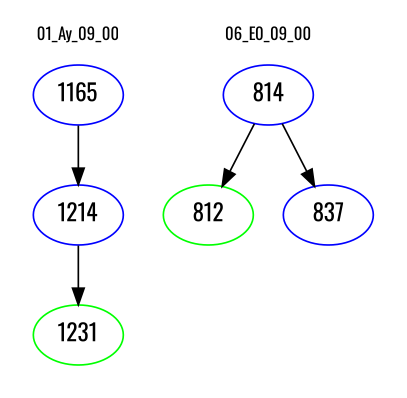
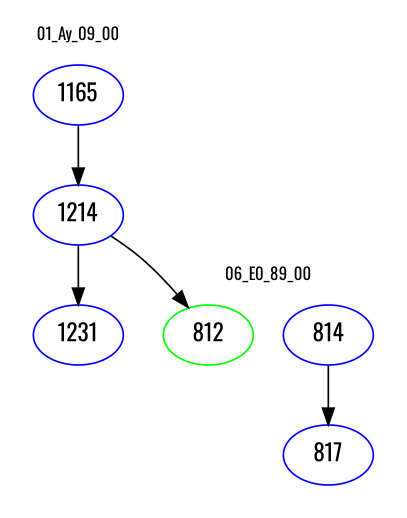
cluster "06_E0_09_00": label "06_E0_09_00" -> "06_E0_89_00"
edge "814" -> "812": now "1214" -> "812"
node "837": label "837" -> "817"
node "1231": color green -> blue
